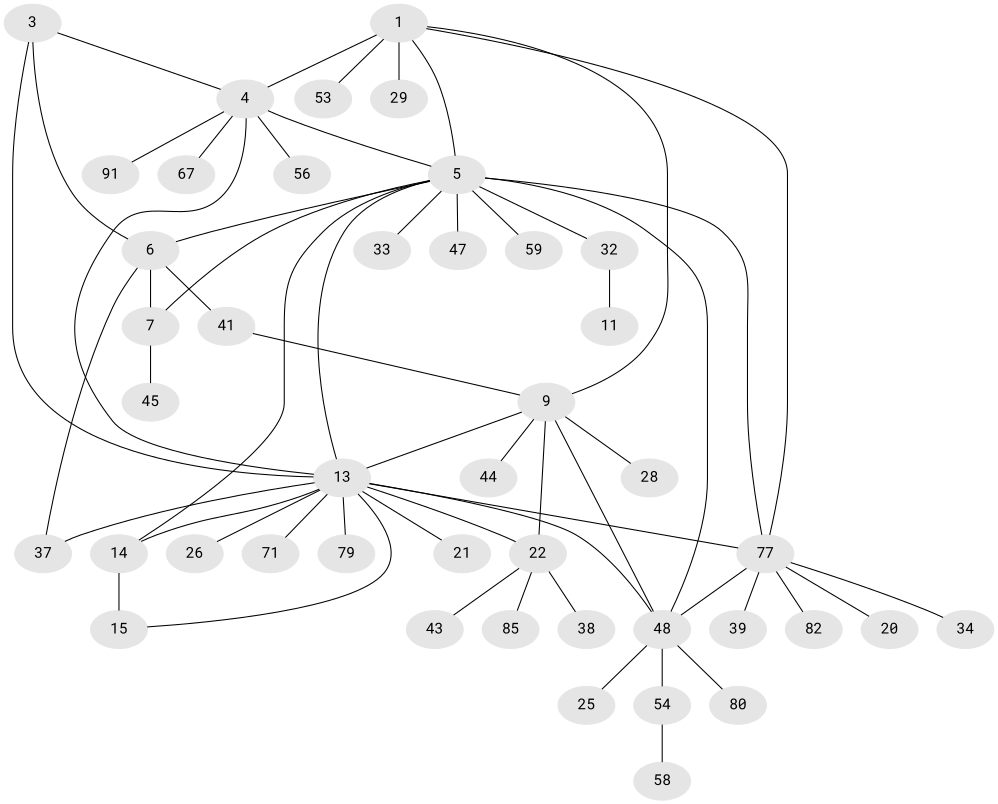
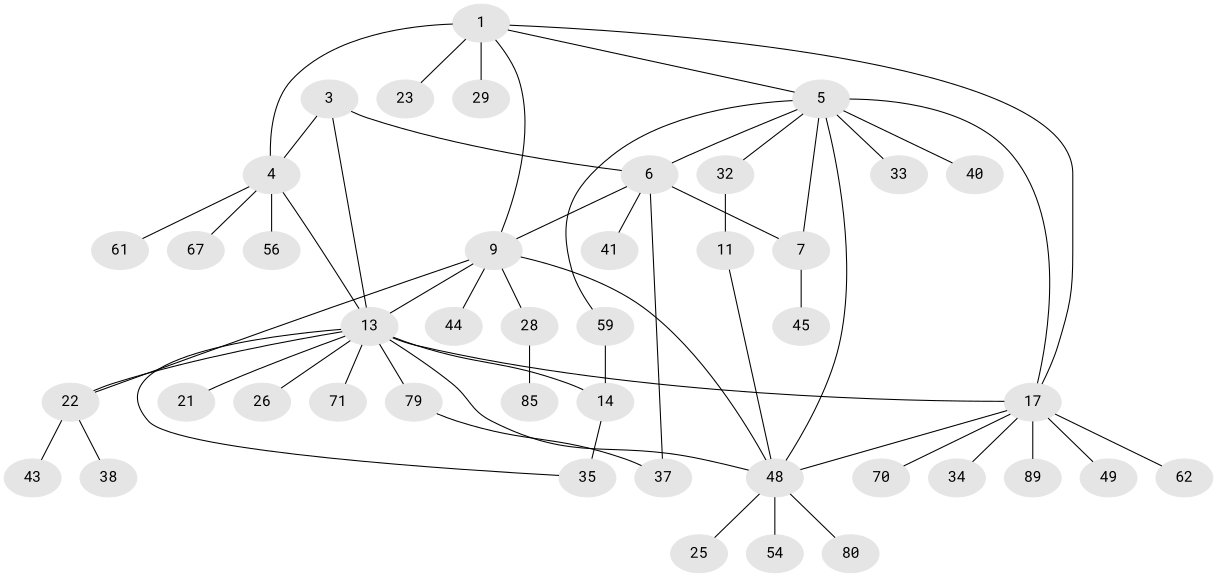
node "53": label "53" -> "23"
edge "4" -- "5": removed
node "91": label "91" -> "61"
node "47": label "47" -> "40"
edge "5" -- "13": removed
edge "5" -- "14": now "59" -- "14"
edge "41" -- "9": now "6" -- "9"
edge "11" -- "48": added
node "49": added
edge "13" -- "37": now "79" -- "37"
node "77": label "77" -> "17"
edge "22" -- "85": now "28" -- "85"
node "15": label "15" -> "35"
node "39": label "39" -> "89"
node "82": label "82" -> "62"
node "20": label "20" -> "70"
node "58": removed
